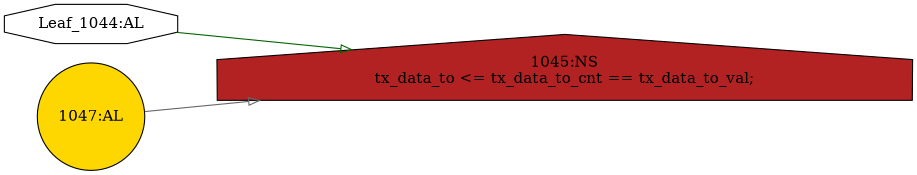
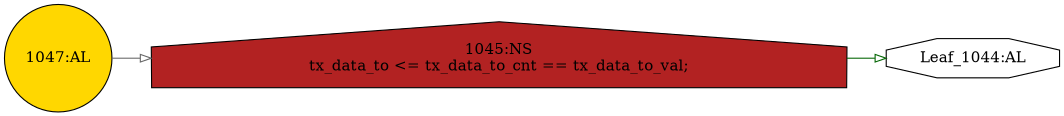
edge "Leaf_1044:AL" -> "1045:NS tx_data_to <= tx_data_to_cnt == tx_data_to_val;": reversed
